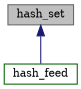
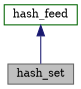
edge "hash_feed" -> "hash_set": reversed
